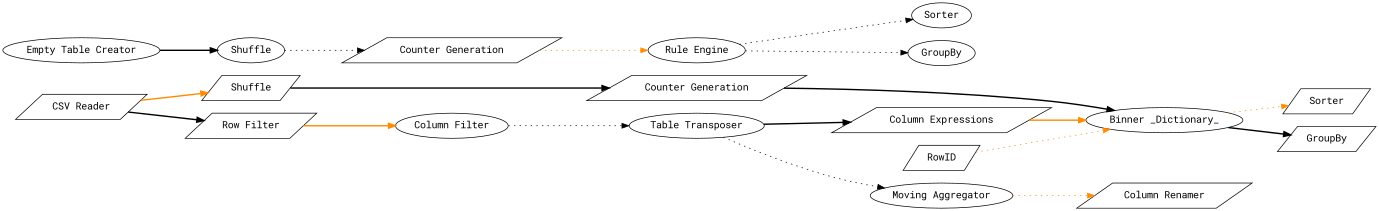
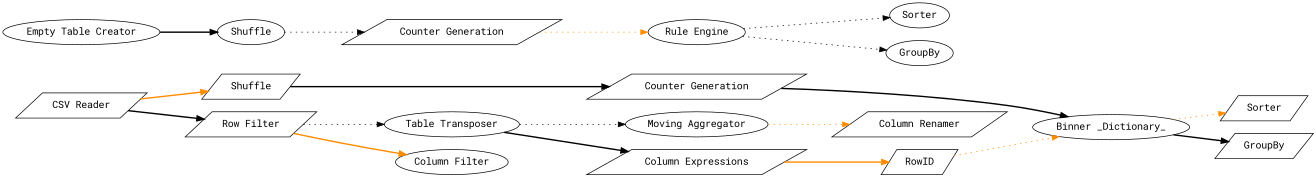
edge "Column Expressions" -> "Binner _Dictionary_": now "Column Expressions" -> "RowID"
edge "Column Filter" -> "Table Transposer": now "Row Filter" -> "Table Transposer"
